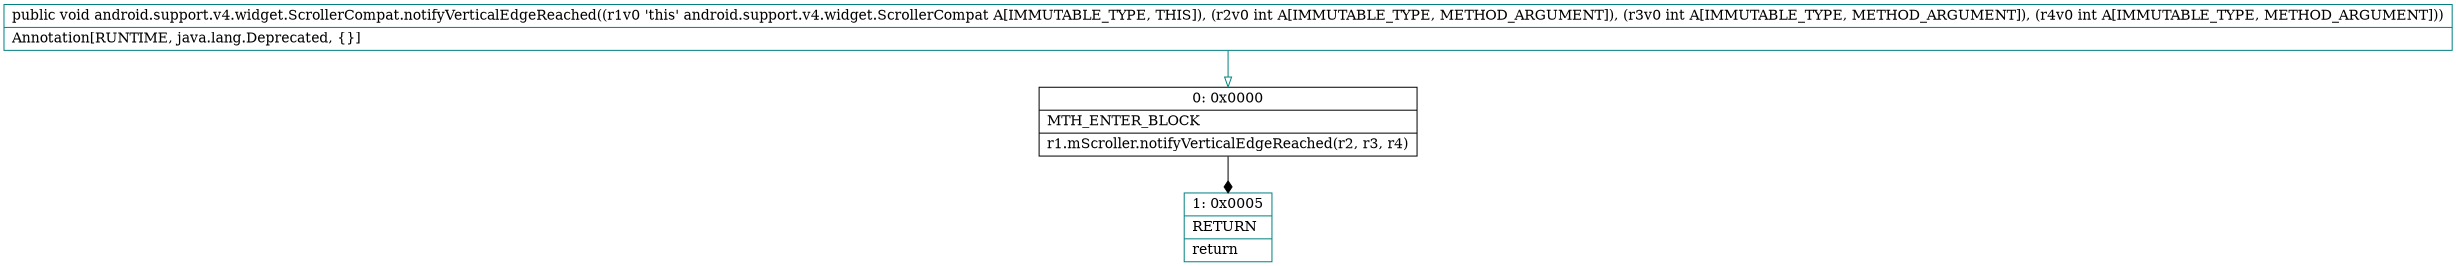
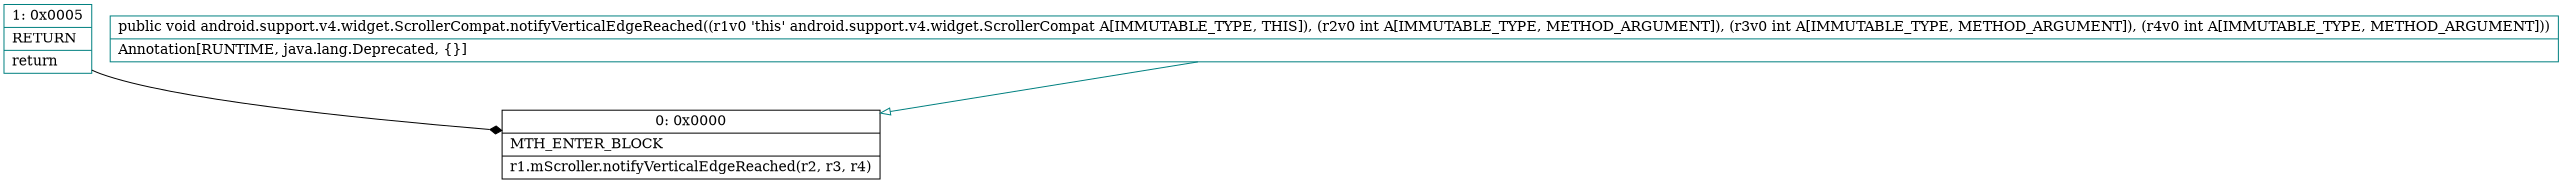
edge "0: 0x0000" -> "1: 0x0005": reversed
